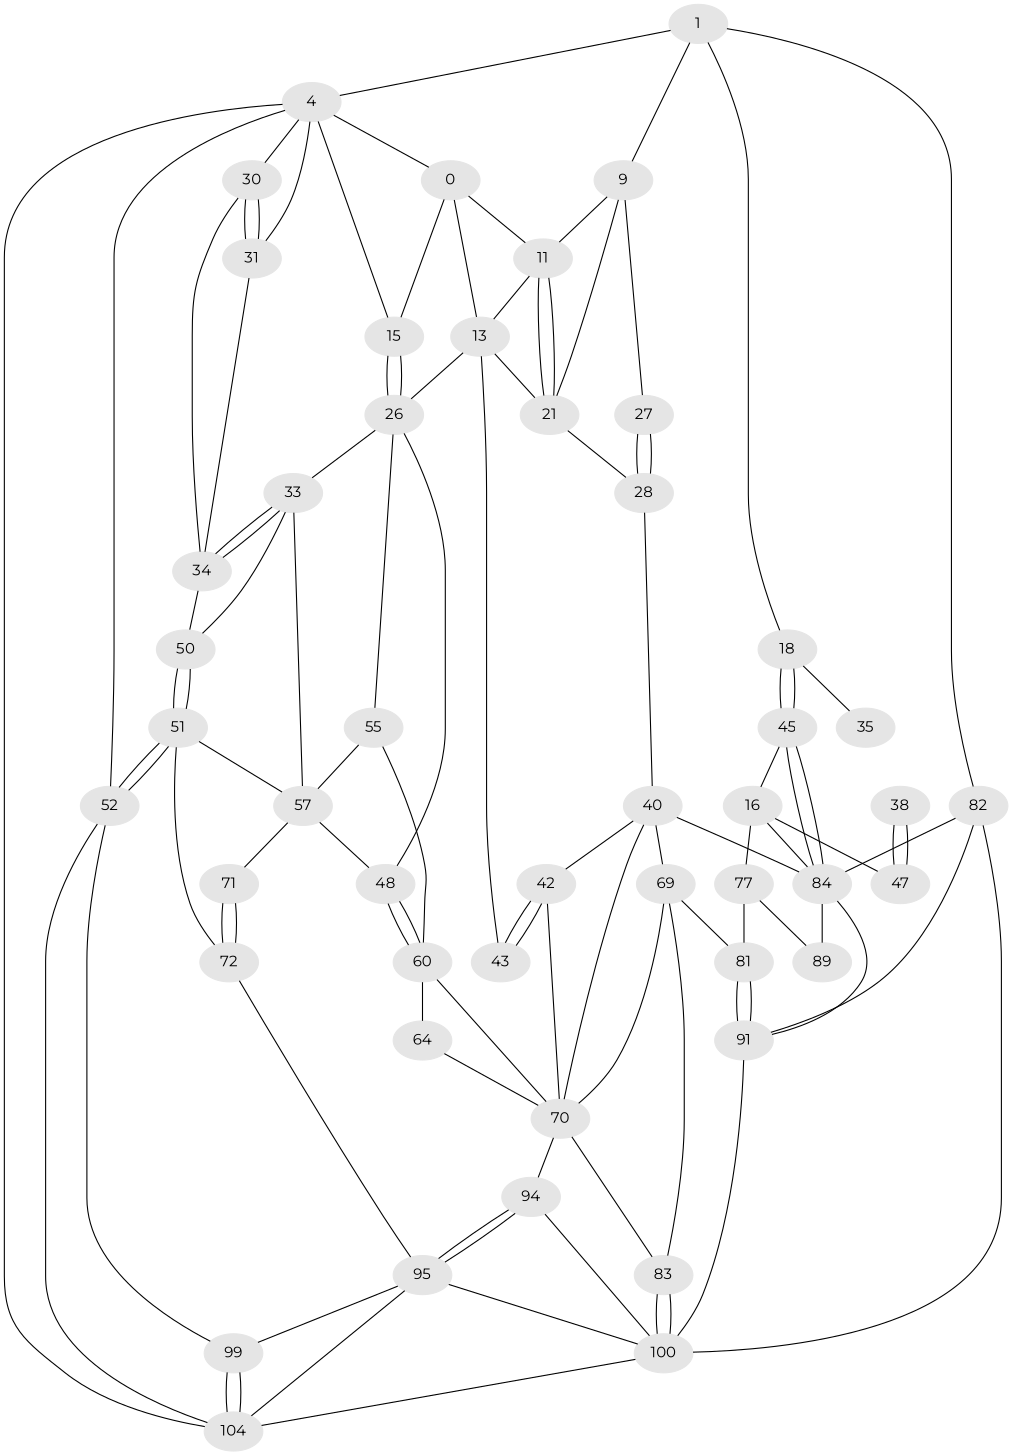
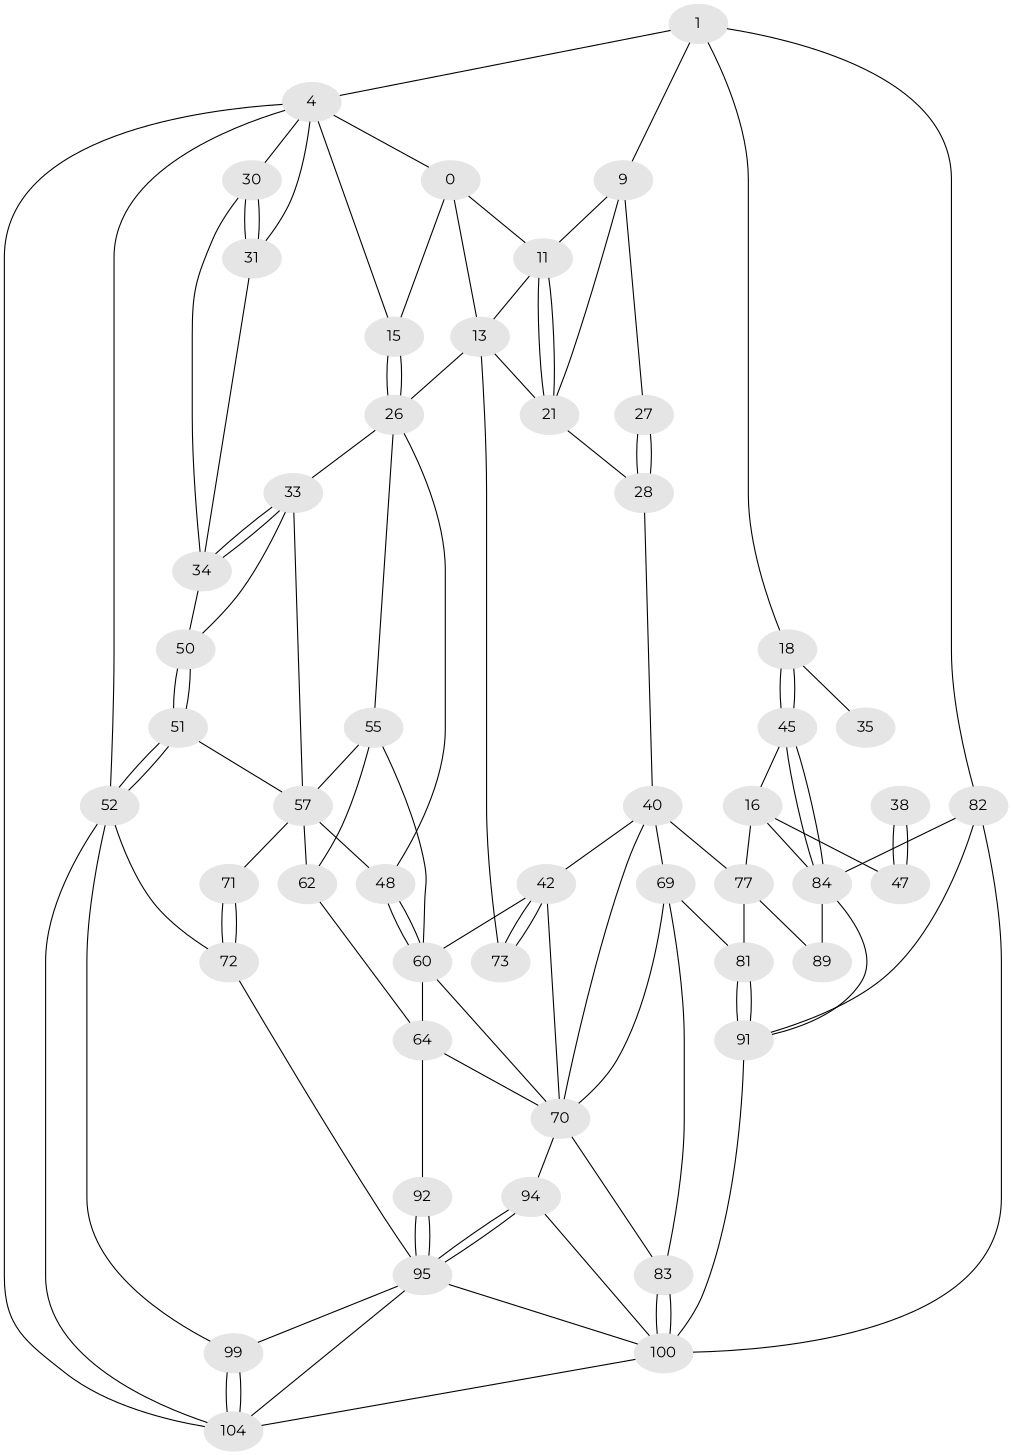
edge "40" -- "84": now "40" -- "77"
edge "51" -- "72": now "52" -- "72"
node "62": added
edge "42" -- "60": added
node "43": label "43" -> "73"
node "92": added
